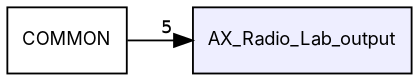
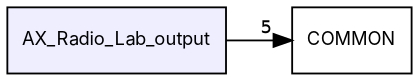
edge "COMMON" -> "AX_Radio_Lab_output": reversed
